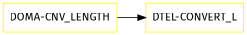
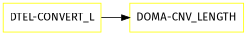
edge "DOMA-CNV_LENGTH" -> "DTEL-CONVERT_L": reversed
